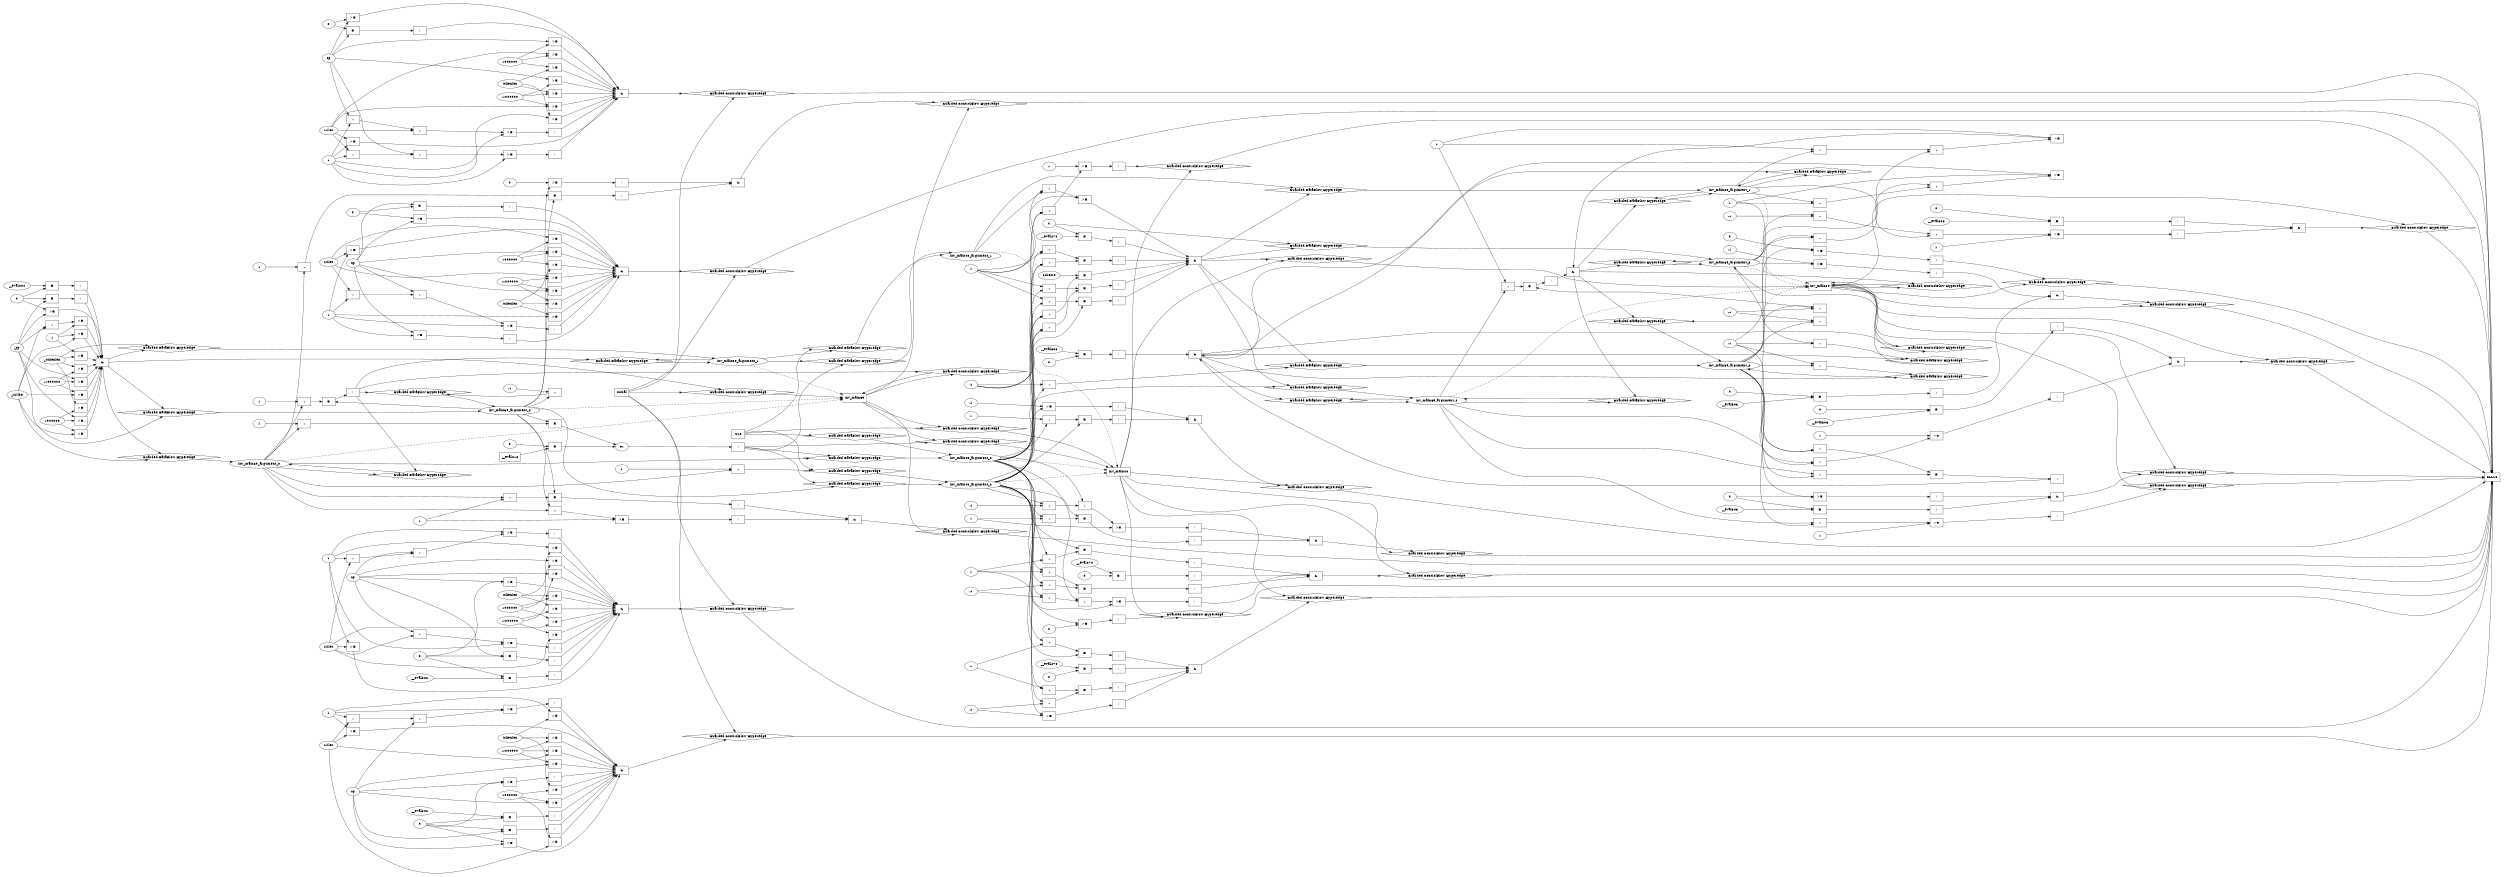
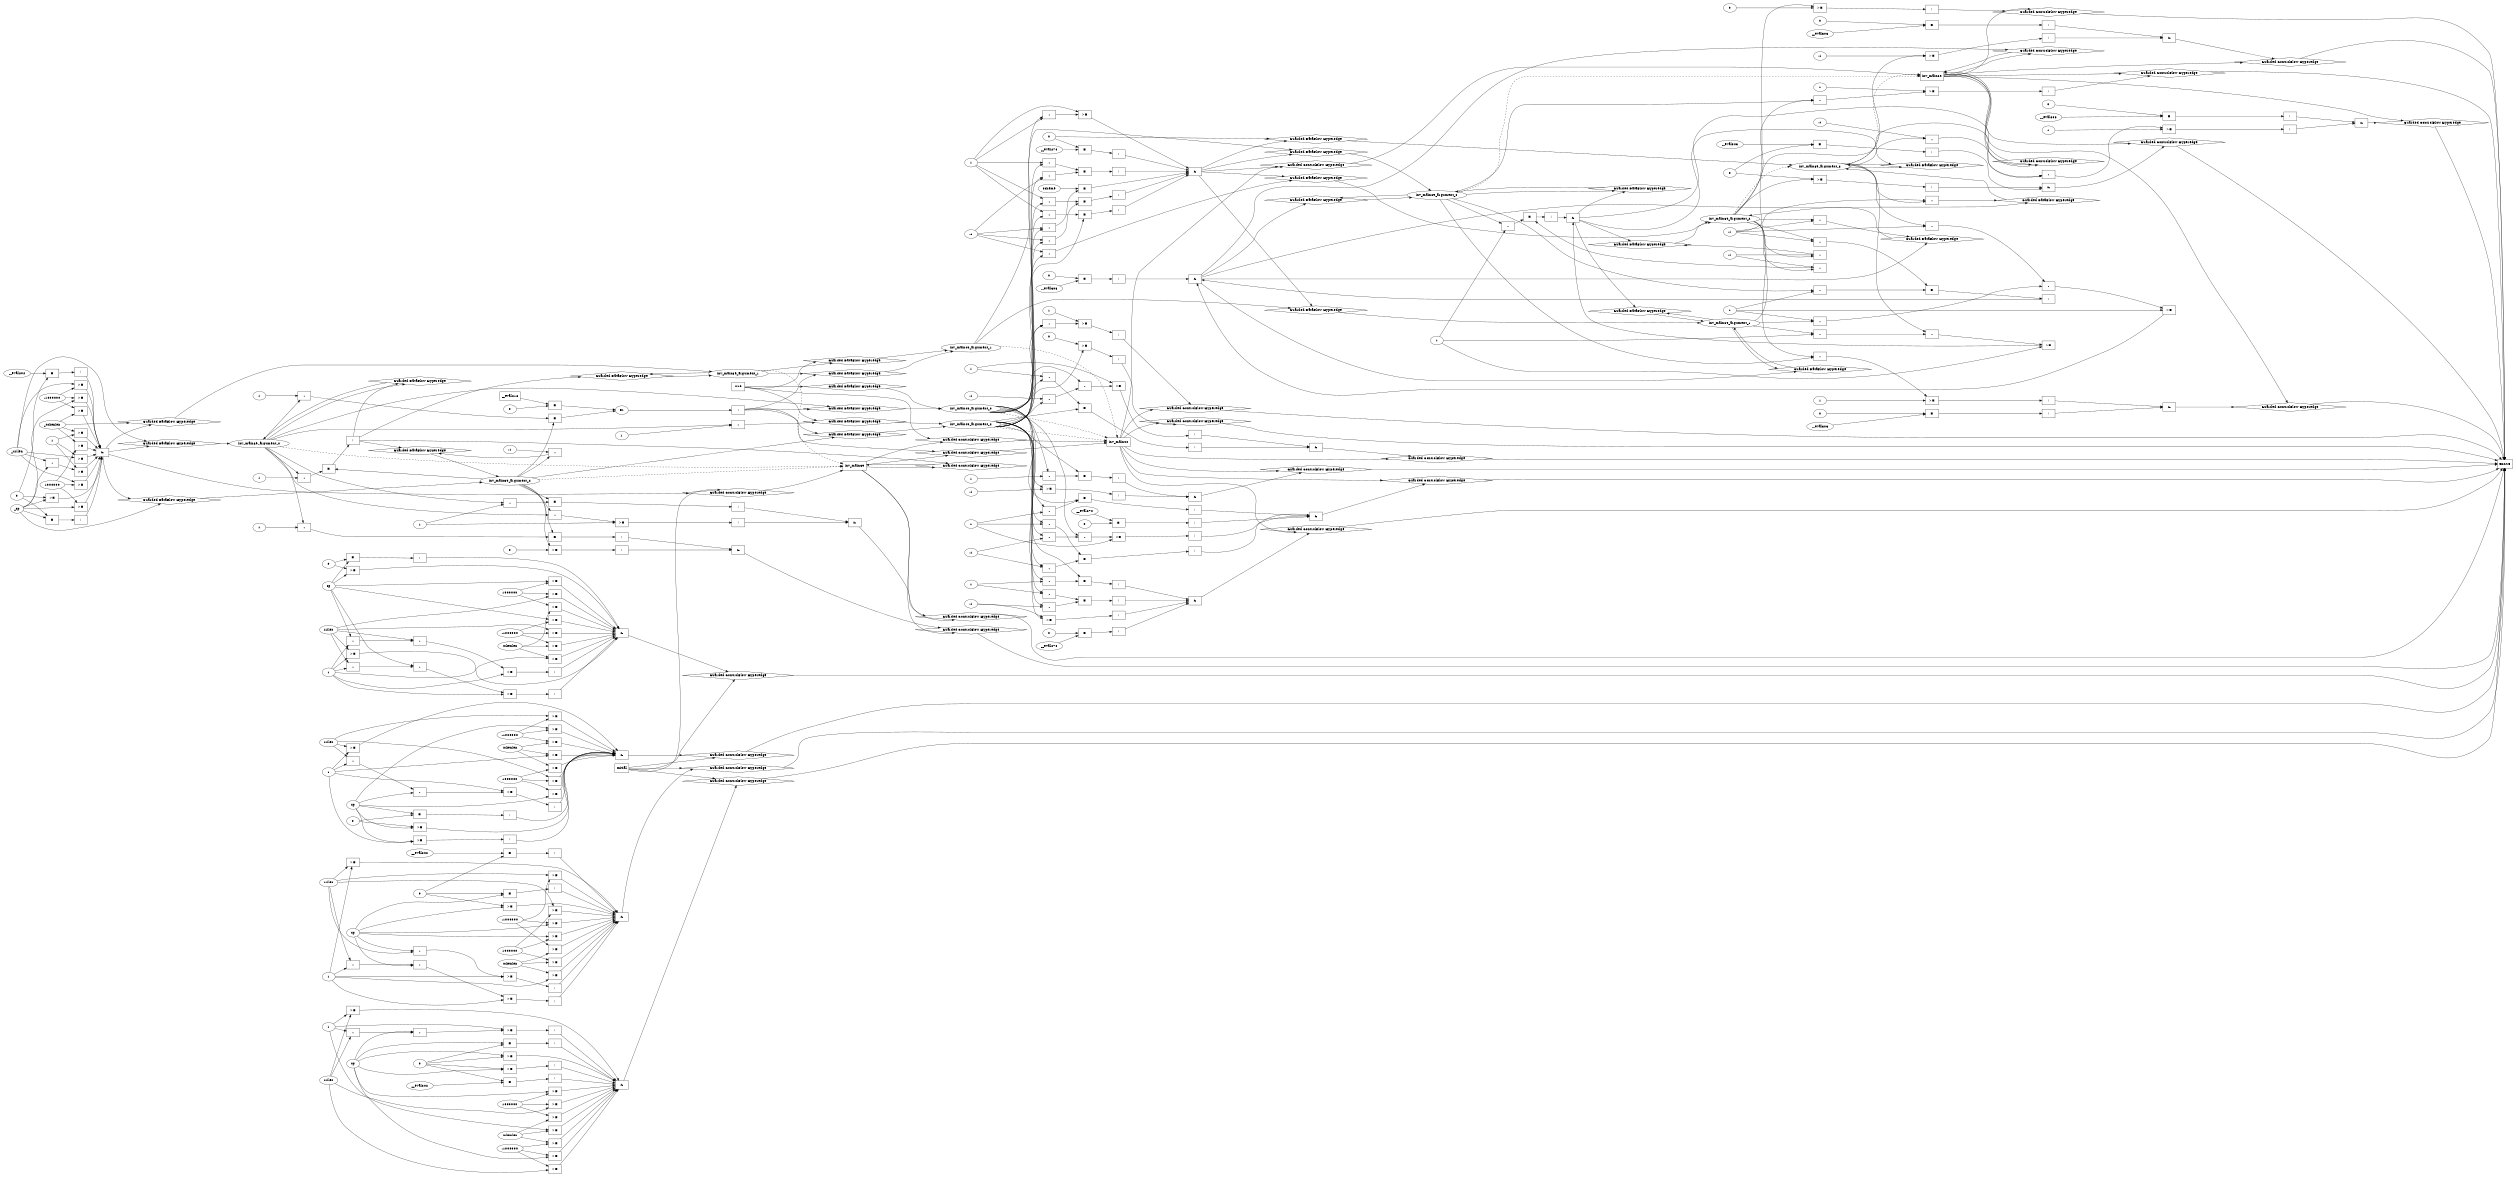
edge "inv_main69_argument_1" -> "inv_main69": removed
edge "inv_main69_argument_2" -> "inv_main69": now "inv_main69_argument_2" -> "inv_main69_argument_3"
